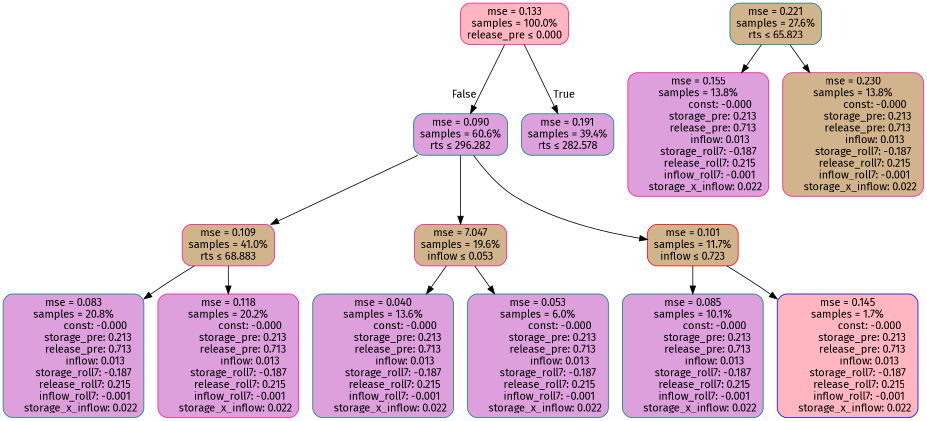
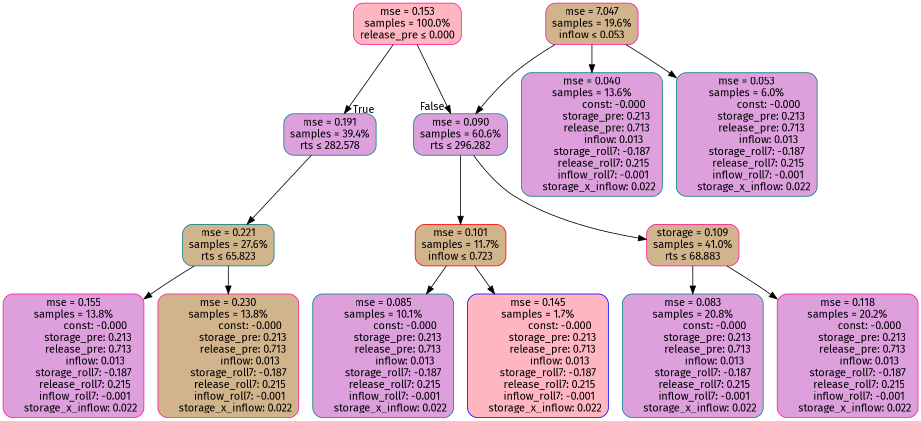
node "mse = 0.133 samples = 100.0% release_pre ≤ 0.000": label "mse = 0.133 samples = 100.0% release_pre ≤ 0.000" -> "mse = 0.153 samples = 100.0% release_pre ≤ 0.000"
edge "mse = 0.090 samples = 60.6% rts ≤ 296.282" -> "mse = 7.047 samples = 19.6% inflow ≤ 0.053": reversed
edge "mse = 0.191 samples = 39.4% rts ≤ 282.578" -> "mse = 0.221 samples = 27.6% rts ≤ 65.823": added
node "mse = 0.109 samples = 41.0% rts ≤ 68.883": label "mse = 0.109 samples = 41.0% rts ≤ 68.883" -> "storage = 0.109 samples = 41.0% rts ≤ 68.883"
